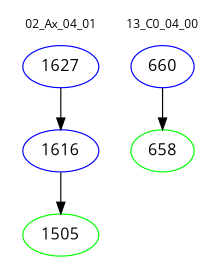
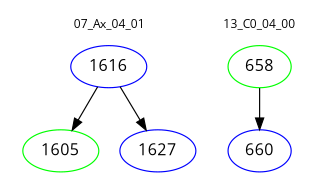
cluster "02_Ax_04_01": label "02_Ax_04_01" -> "07_Ax_04_01"
edge "1627" -> "1616": reversed
edge "660" -> "658": reversed
node "1505": label "1505" -> "1605"
